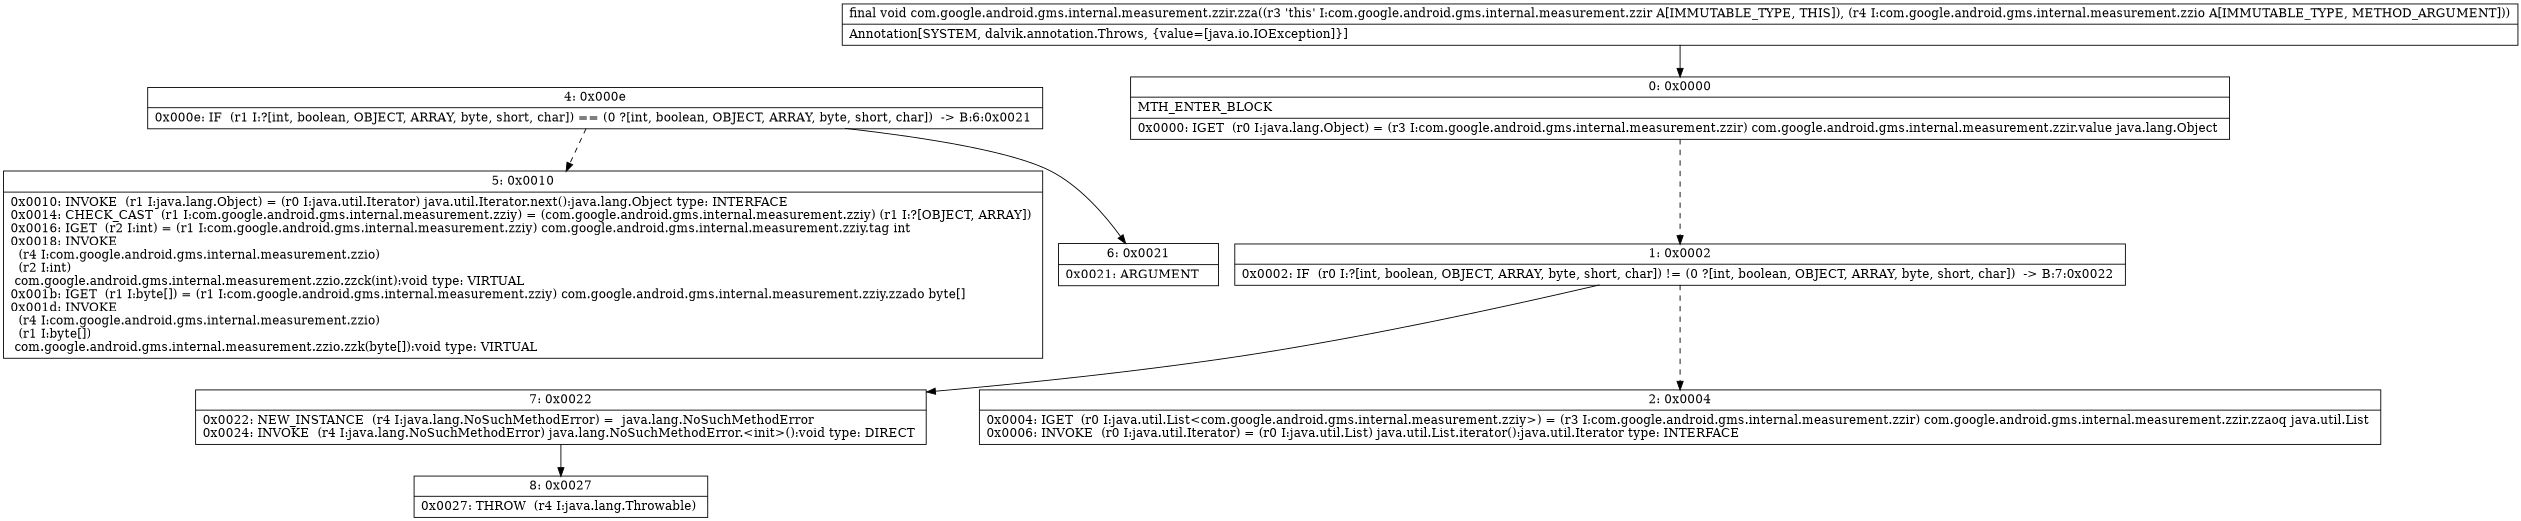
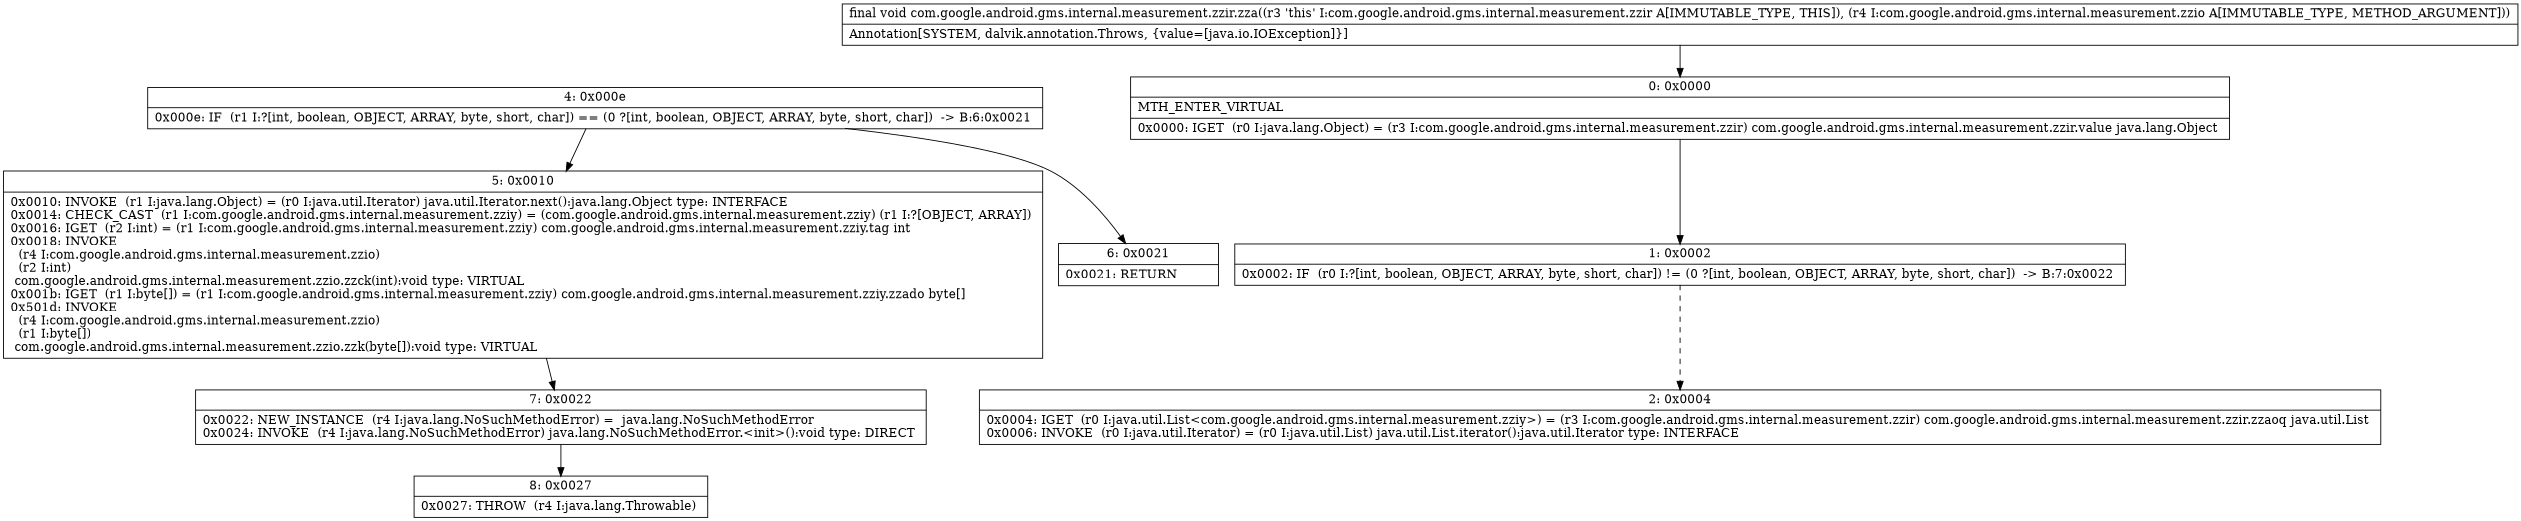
node "0: 0x0000": text "MTH_ENTER_BLOCK" -> "MTH_ENTER_VIRTUAL"
edge "4: 0x000e" -> "5: 0x0010": style dashed -> solid
edge "0: 0x0000" -> "1: 0x0002": style dashed -> solid
node "6: 0x0021": text "0x0021: ARGUMENT" -> "0x0021: RETURN"
node "5: 0x0010": text "0x001d: INVOKE" -> "0x501d: INVOKE"
edge "1: 0x0002" -> "7: 0x0022": now "5: 0x0010" -> "7: 0x0022"
